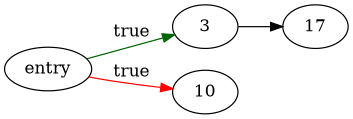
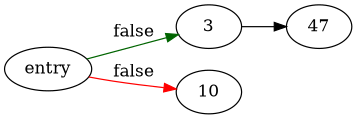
node "17": label "17" -> "47"
edge "entry" -> "3": label "true" -> "false"
edge "entry" -> "10": label "true" -> "false"
